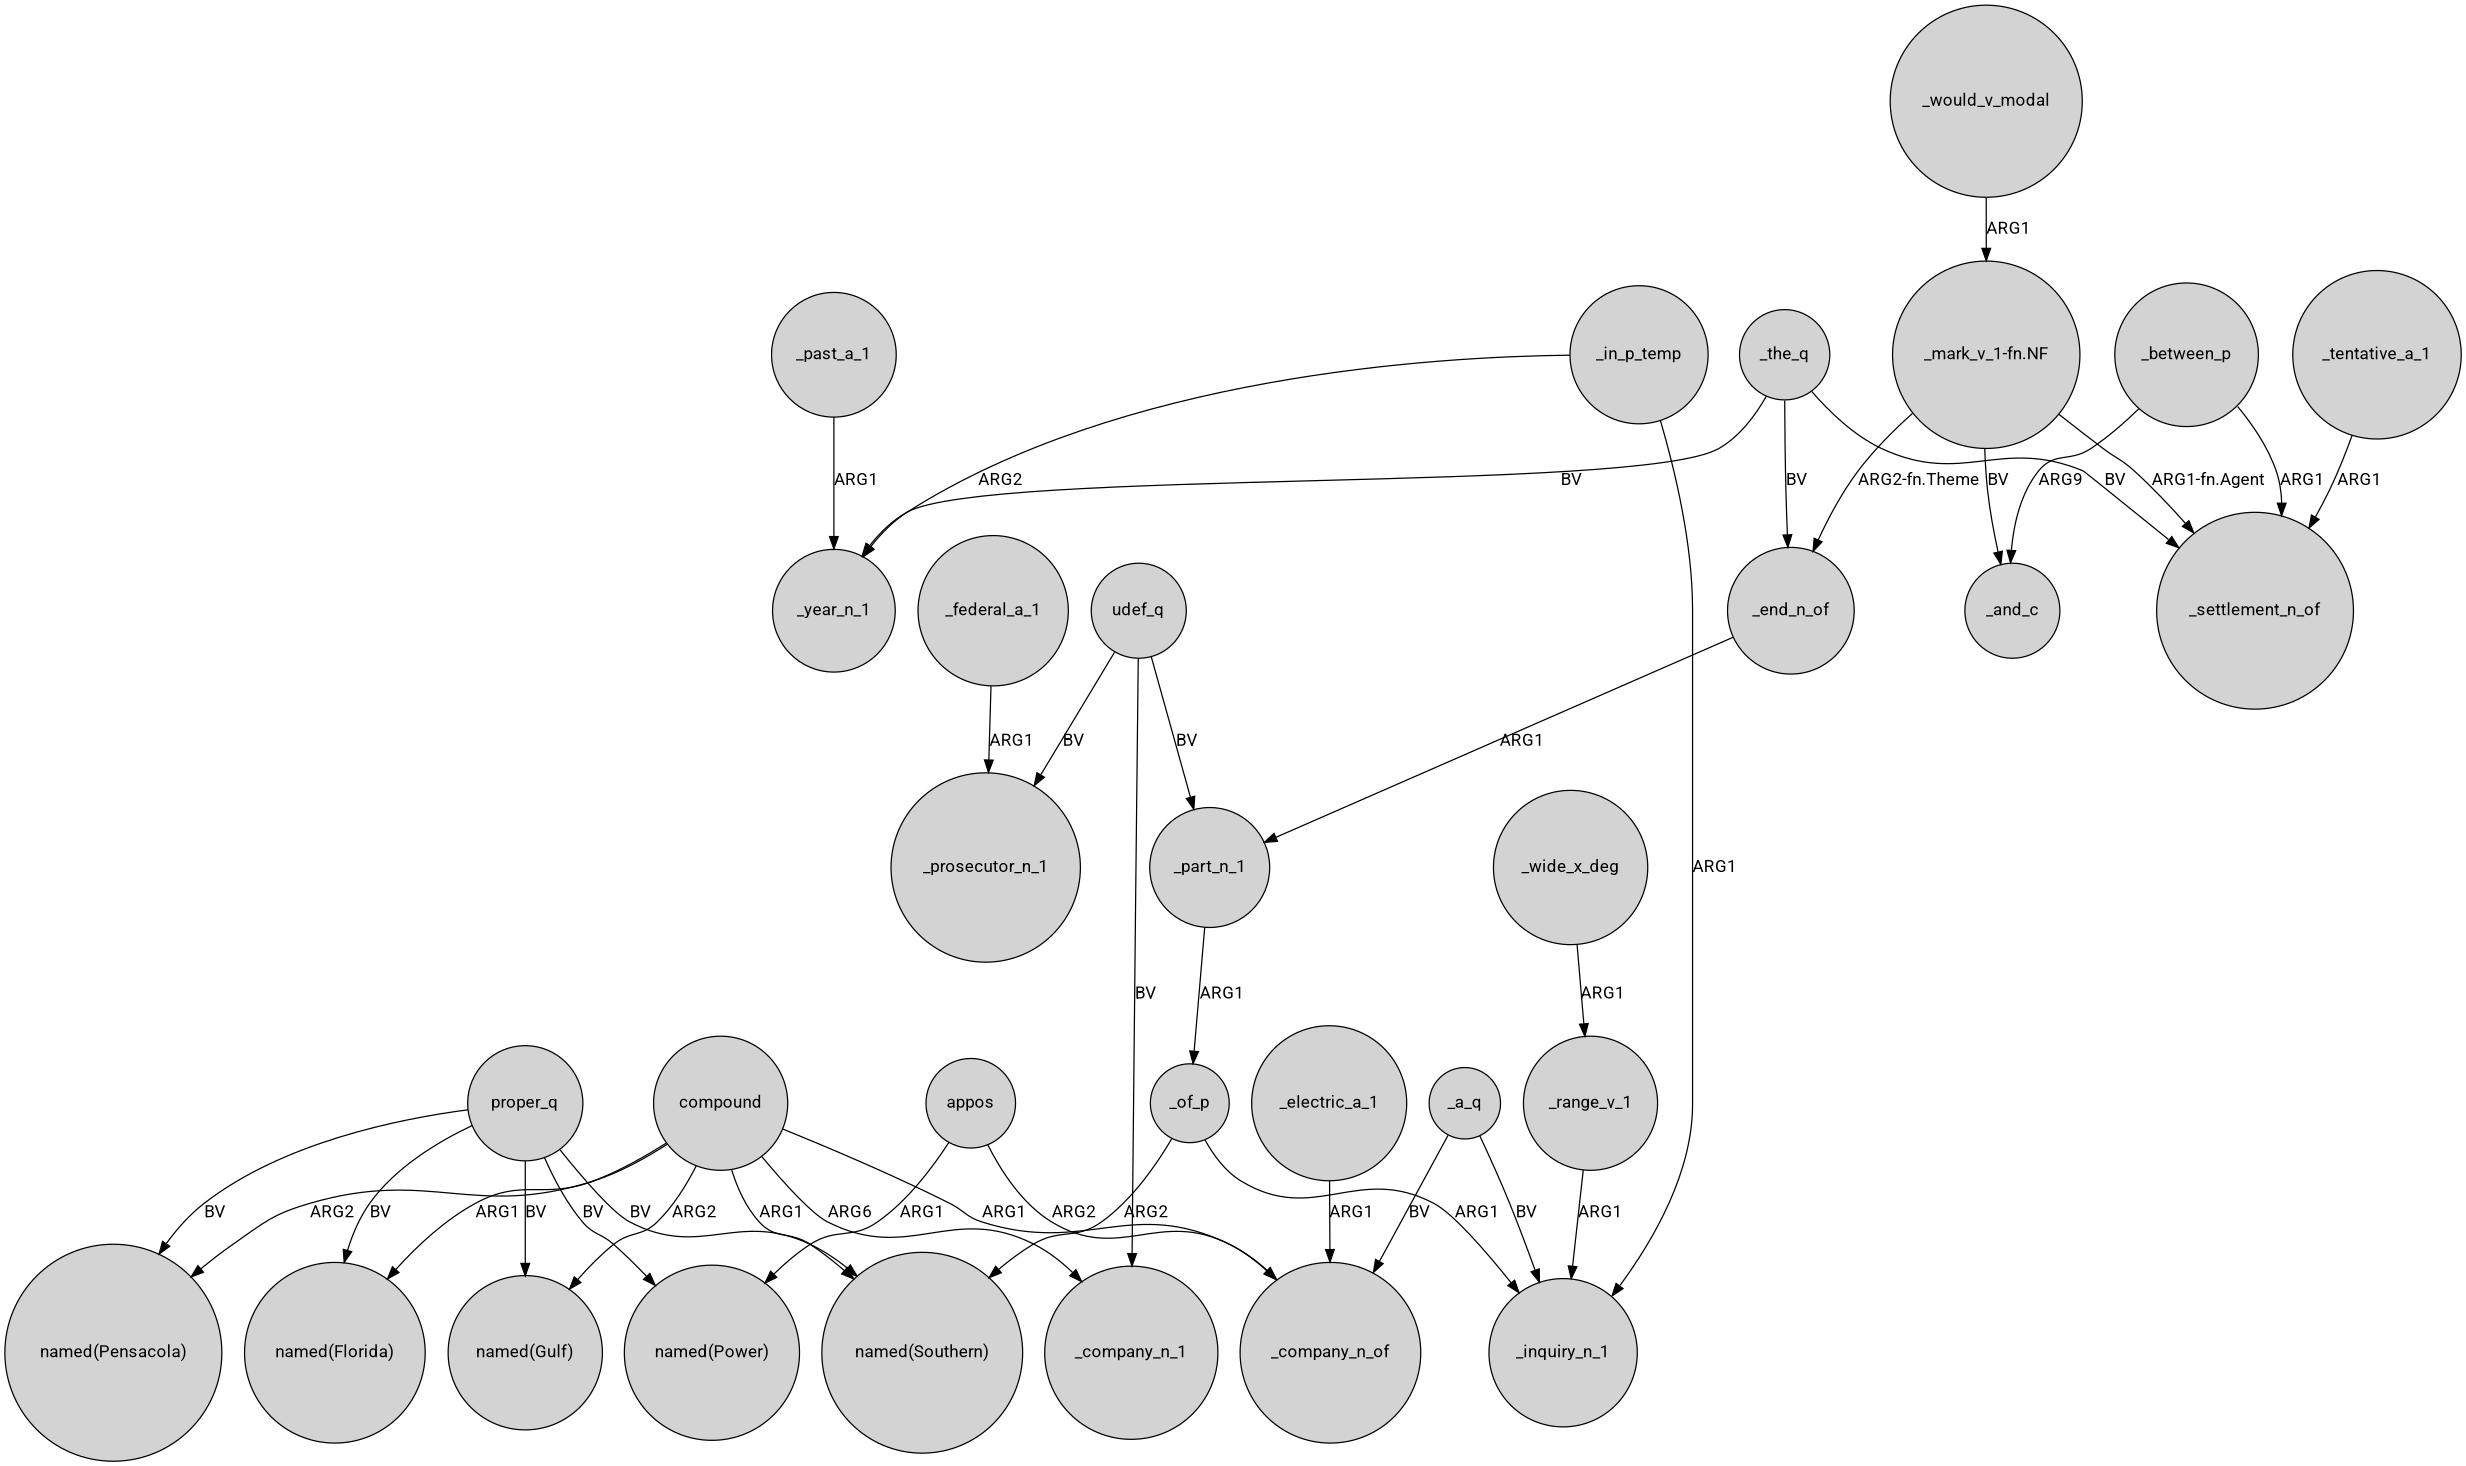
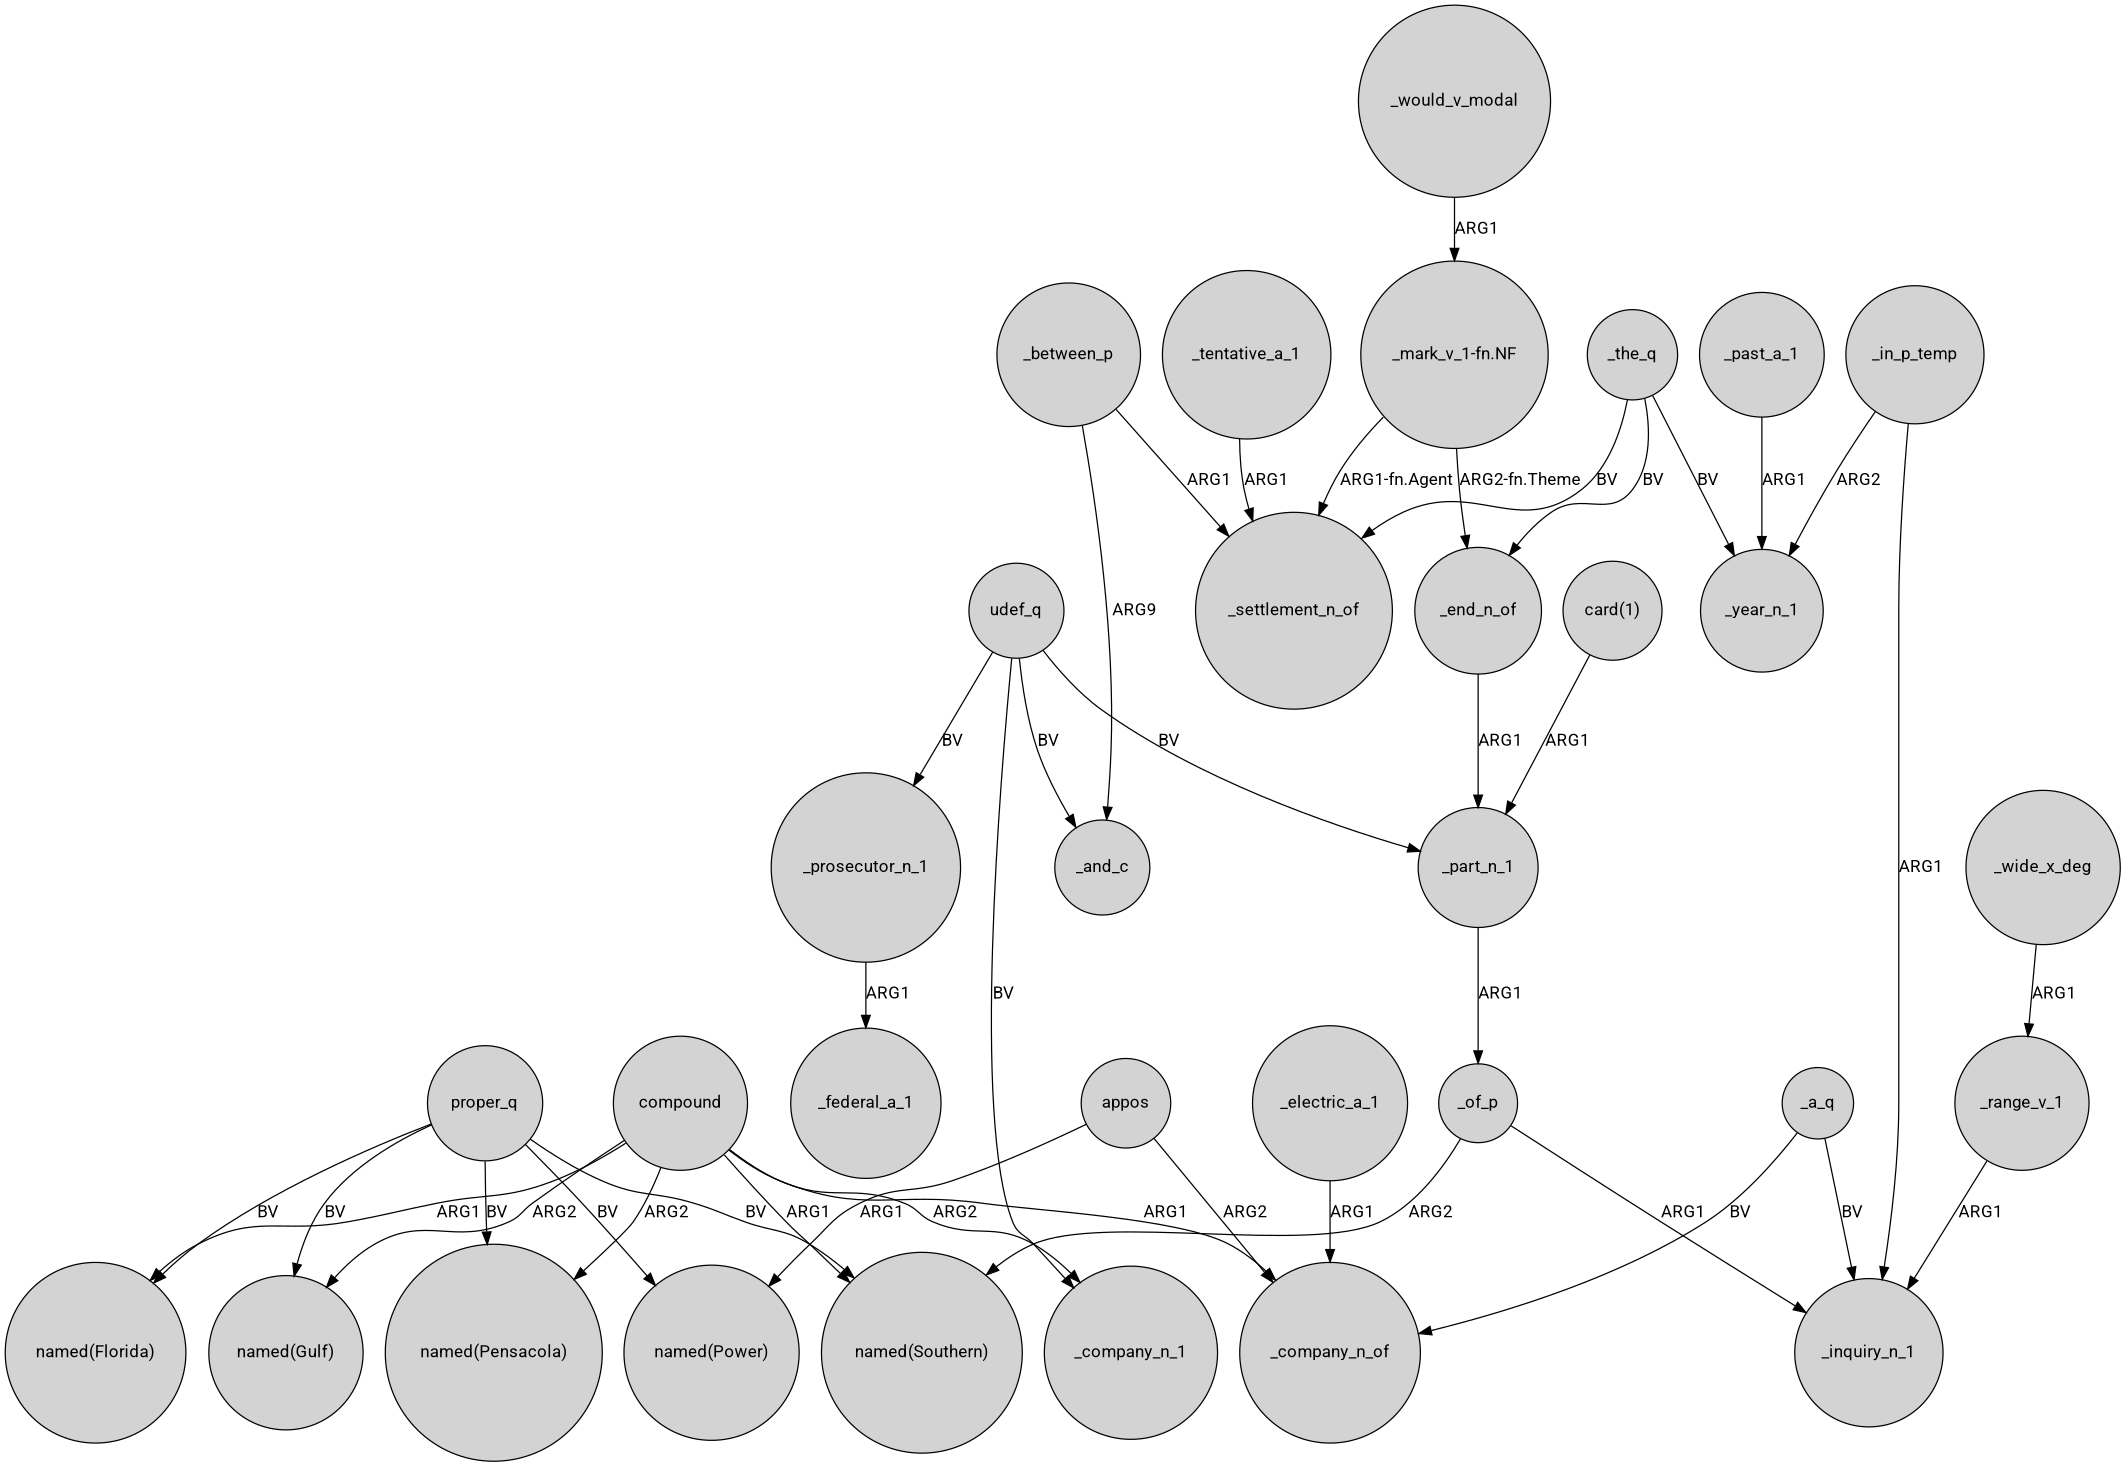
edge "_mark_v_1-fn.NF" -> "_and_c": now "udef_q" -> "_and_c"
node "card(1)": added
edge "_federal_a_1" -> "_prosecutor_n_1": reversed
edge "compound" -> "_company_n_1": label "ARG6" -> "ARG2"
